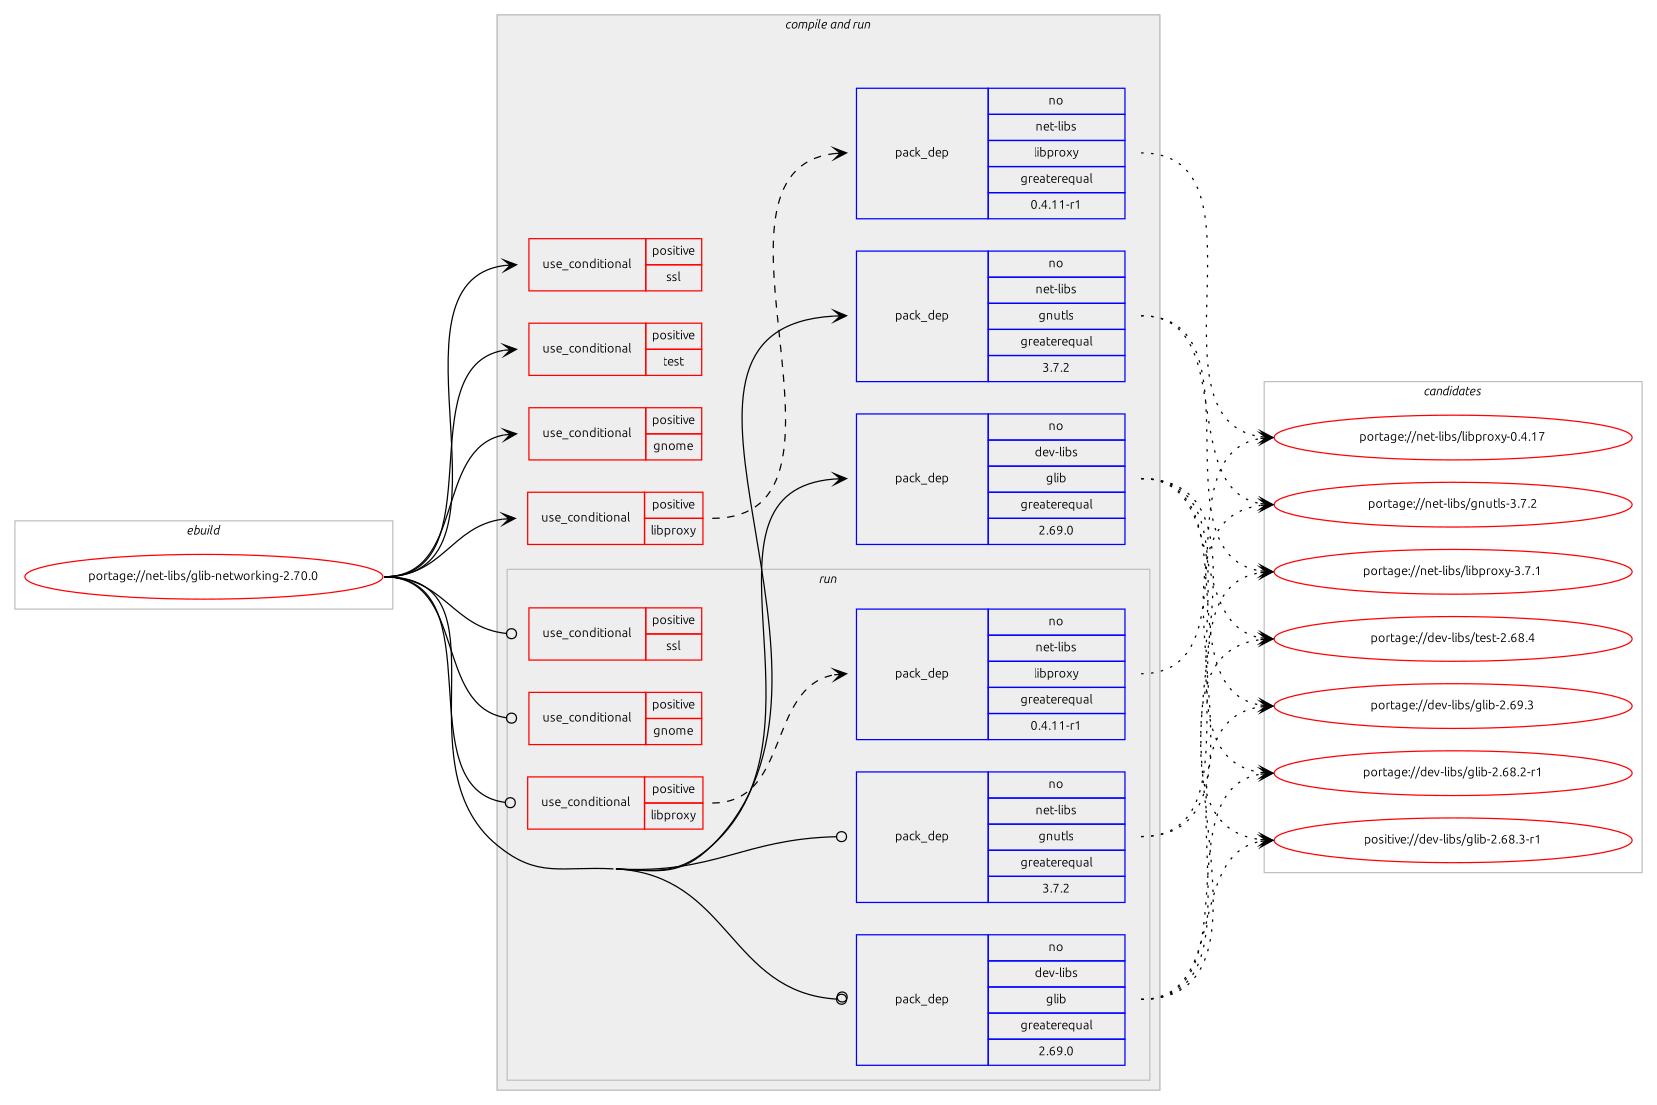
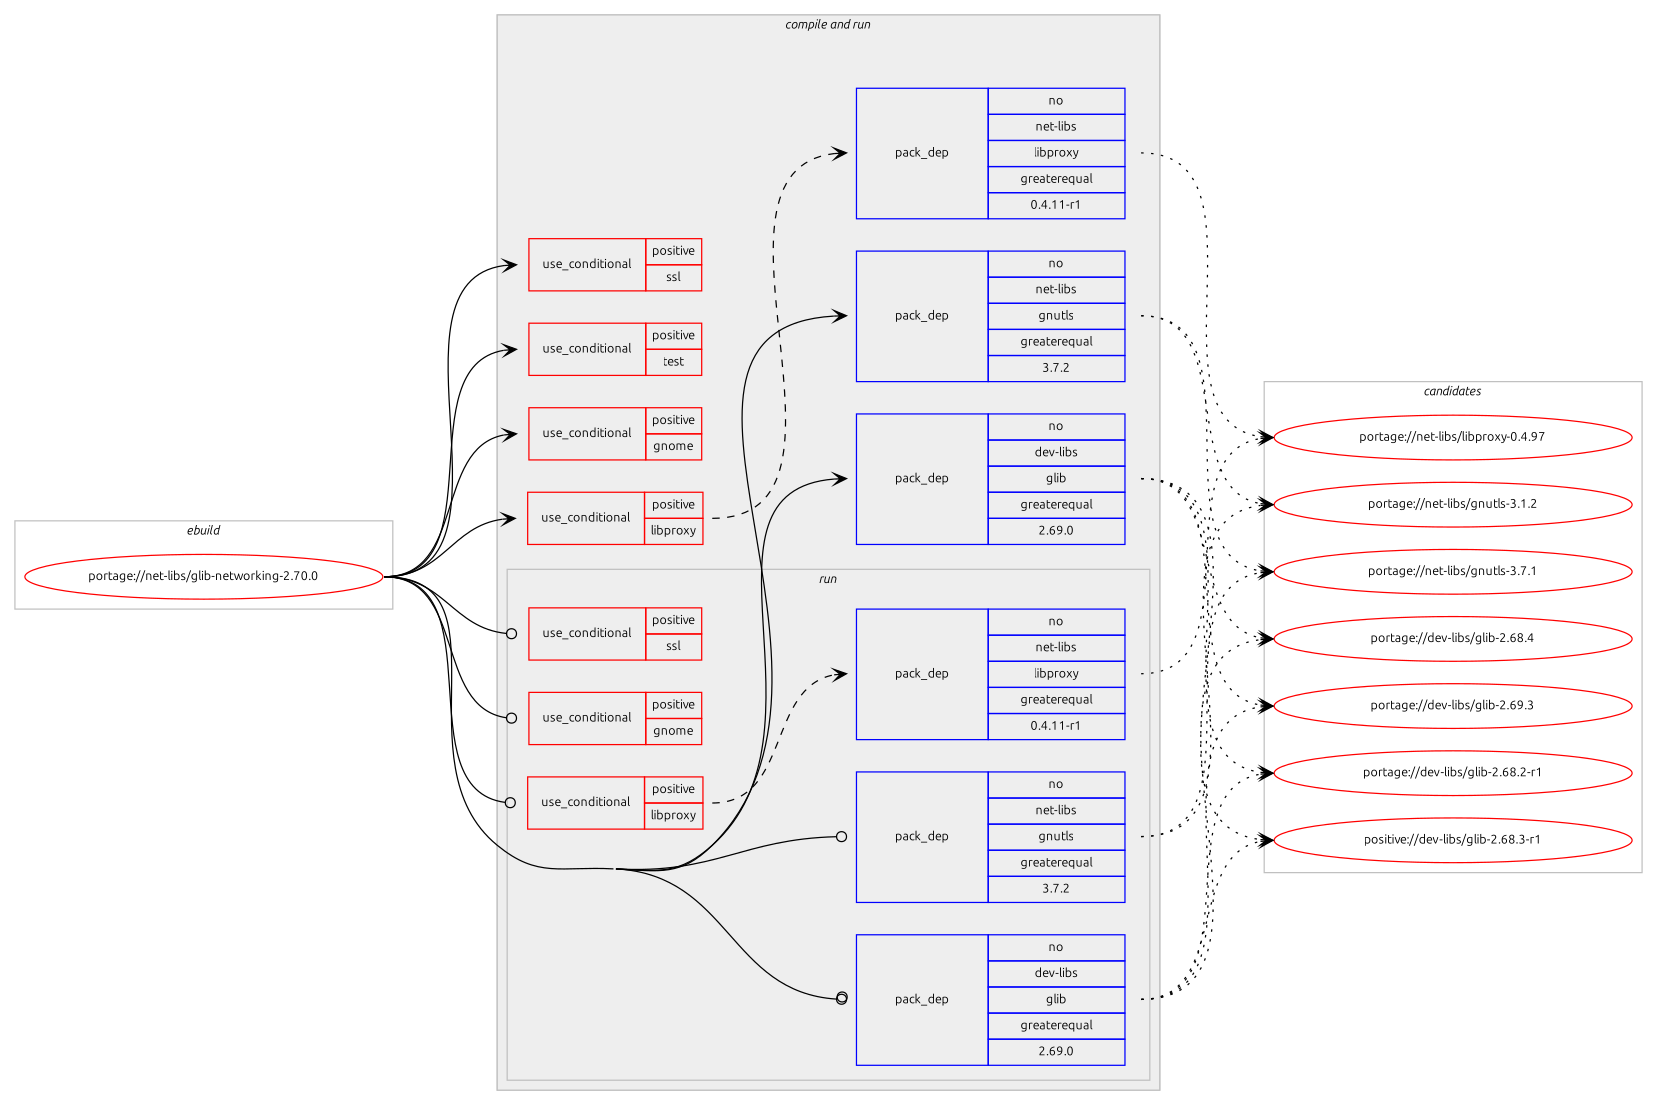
node "portage://net-libs/libproxy-0.4.17": label "portage://net-libs/libproxy-0.4.17" -> "portage://net-libs/libproxy-0.4.97"
node "portage://net-libs/gnutls-3.7.2": label "portage://net-libs/gnutls-3.7.2" -> "portage://net-libs/gnutls-3.1.2"
node "portage://net-libs/libproxy-3.7.1": label "portage://net-libs/libproxy-3.7.1" -> "portage://net-libs/gnutls-3.7.1"
node "portage://dev-libs/test-2.68.4": label "portage://dev-libs/test-2.68.4" -> "portage://dev-libs/glib-2.68.4"
